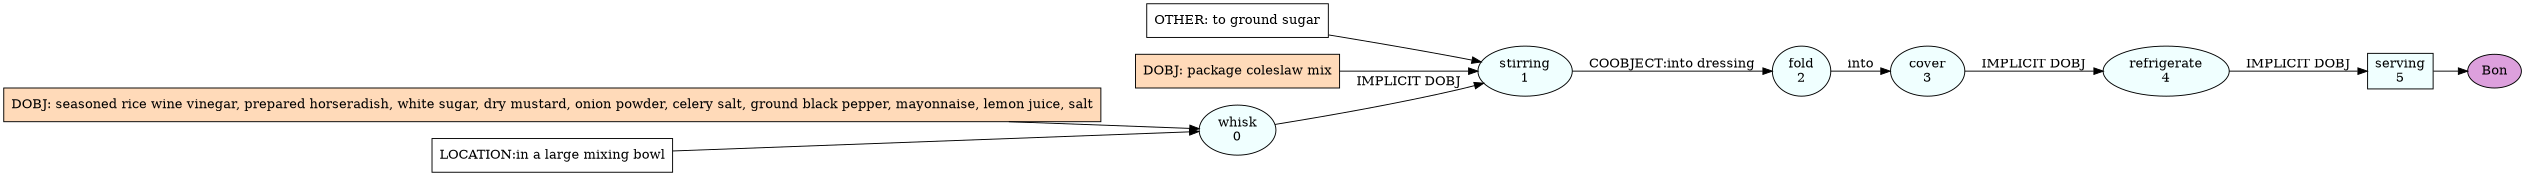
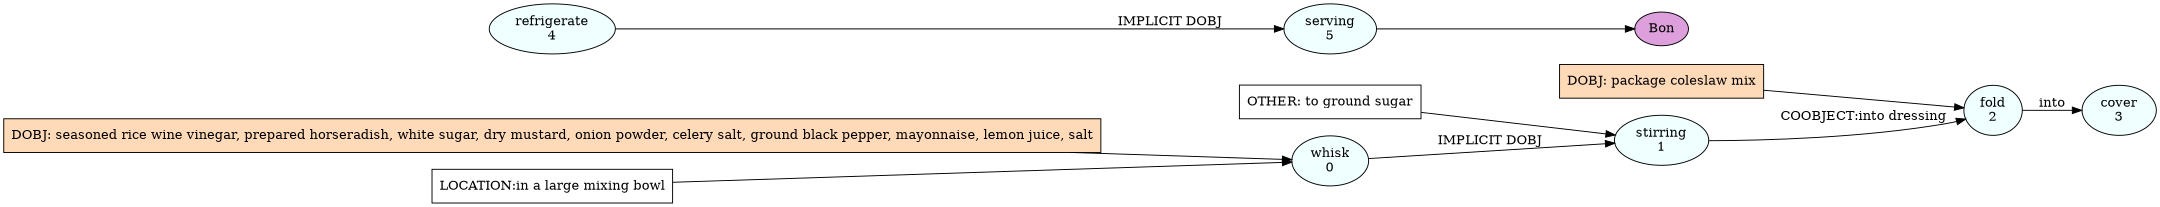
edge "DOBJ: package coleslaw mix" -> "stirring 1": now "DOBJ: package coleslaw mix" -> "fold 2"
edge "cover 3" -> "refrigerate 4": removed, label "IMPLICIT DOBJ"
node "serving 5": shape box -> ellipse
